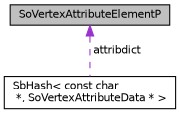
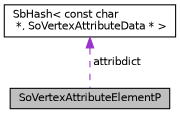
edge "SbHash< const char *, SoVertexAttributeData * >" -> "SoVertexAttributeElementP": reversed
